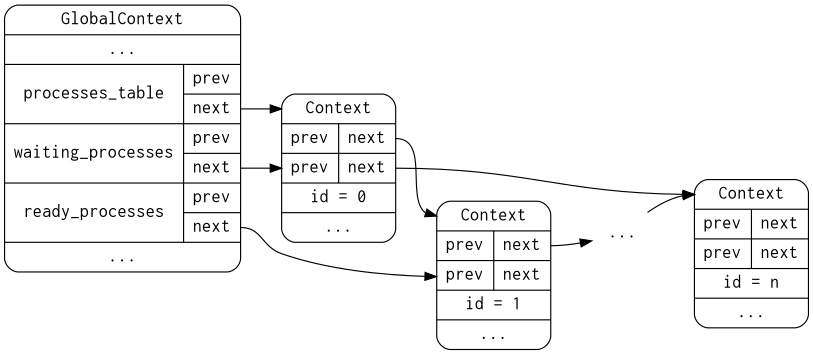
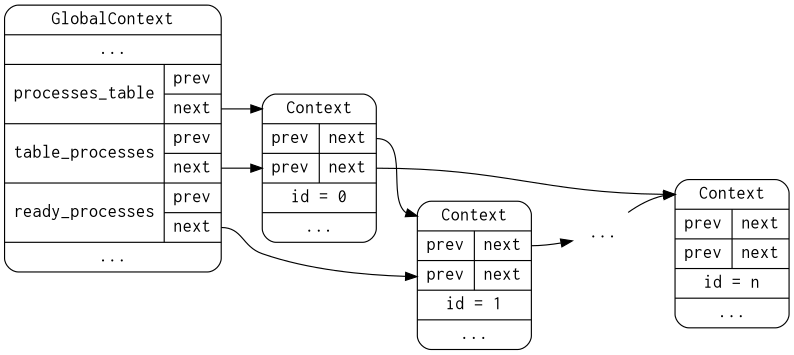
node "GlobalContext": text "waiting_processes" -> "table_processes"
